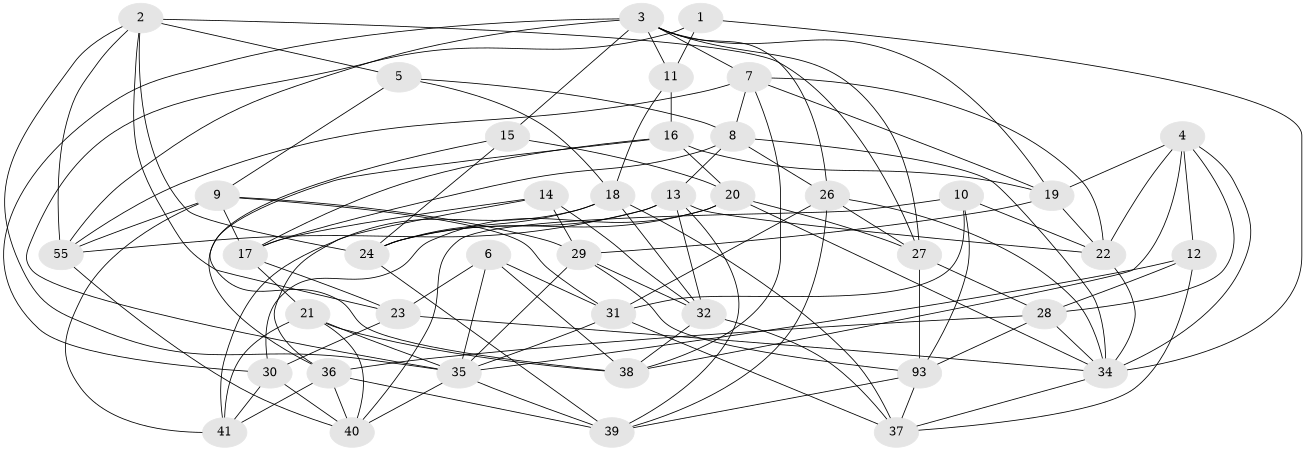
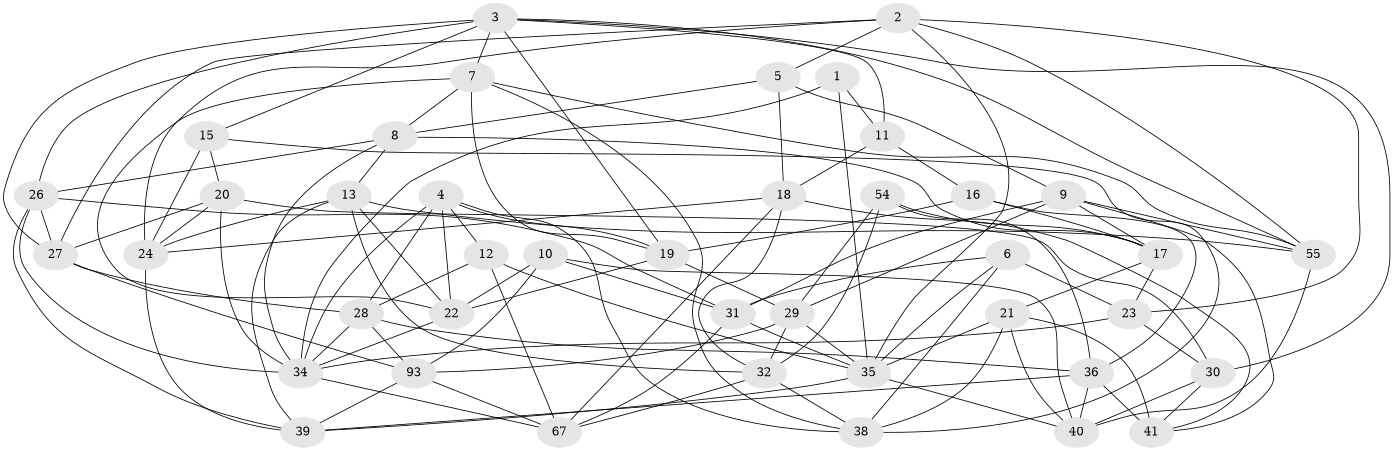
edge "16" -- "20": removed
node "14": label "14" -> "54"
node "37": label "37" -> "67"
